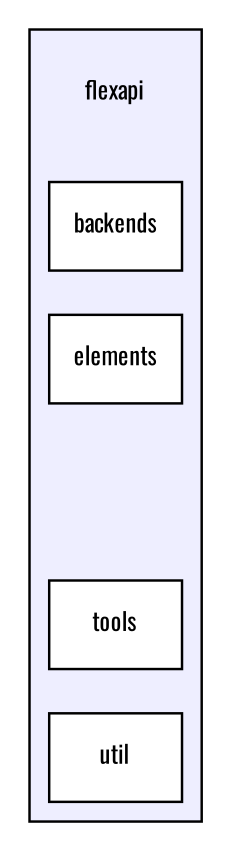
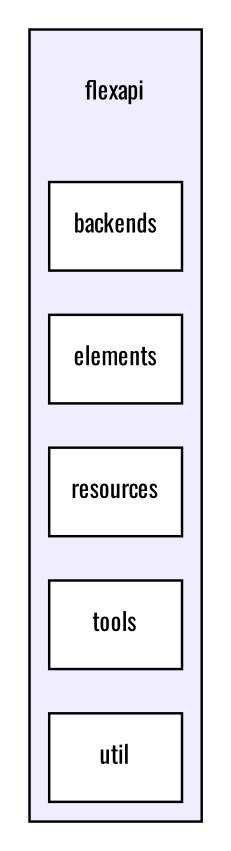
node "resources": added
